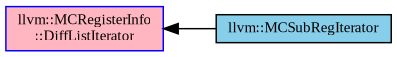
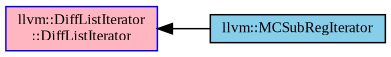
node "llvm::MCRegisterInfo ::DiffListIterator": label "llvm::MCRegisterInfo ::DiffListIterator" -> "llvm::DiffListIterator ::DiffListIterator"
